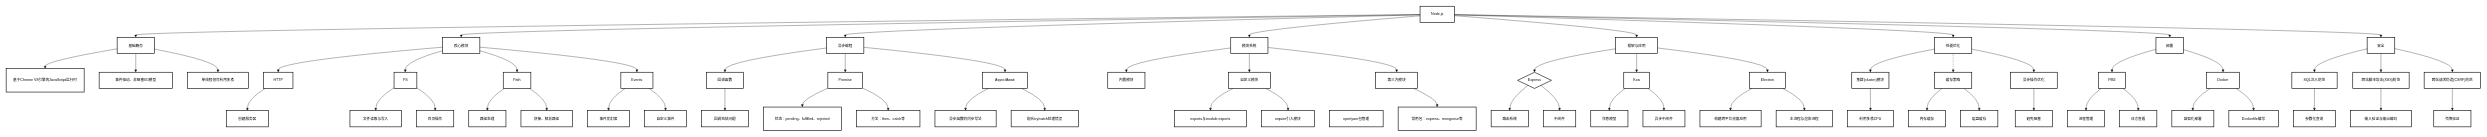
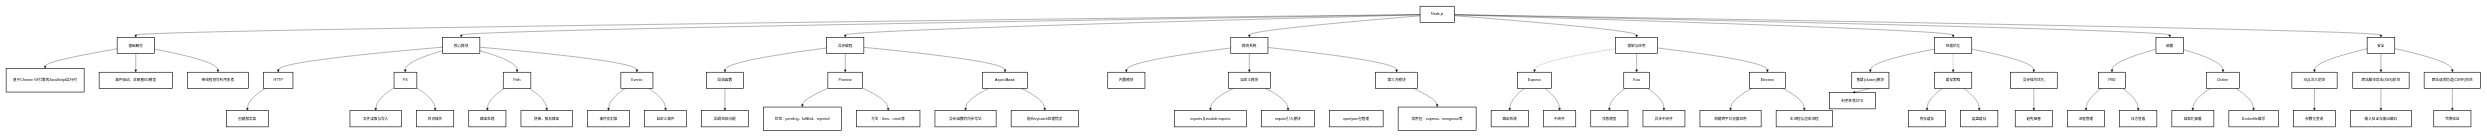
edge "框架与应用" -> "Express": style solid -> dashed
node "Express": shape diamond -> rectangle
node "利用多核CPU": moved (1871, 119) -> (1853, 101)
